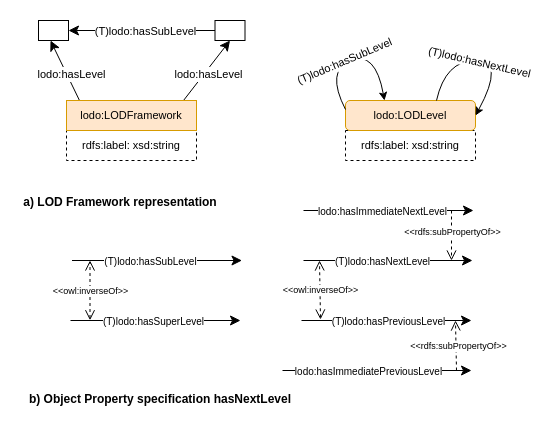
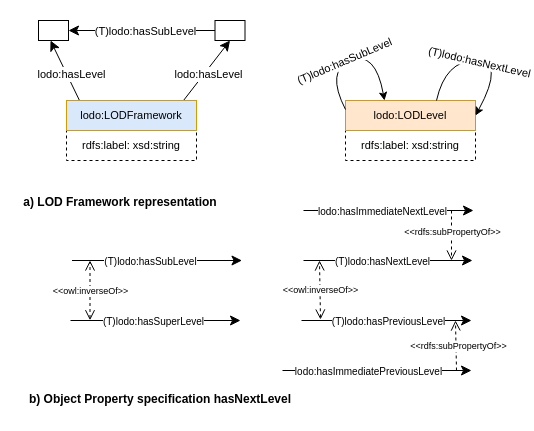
node "lodo:LODFramework": fillcolor #ffe6cc -> #dae8fc
node "lodo:LODLevel": shape rounded rectangle -> rectangle
